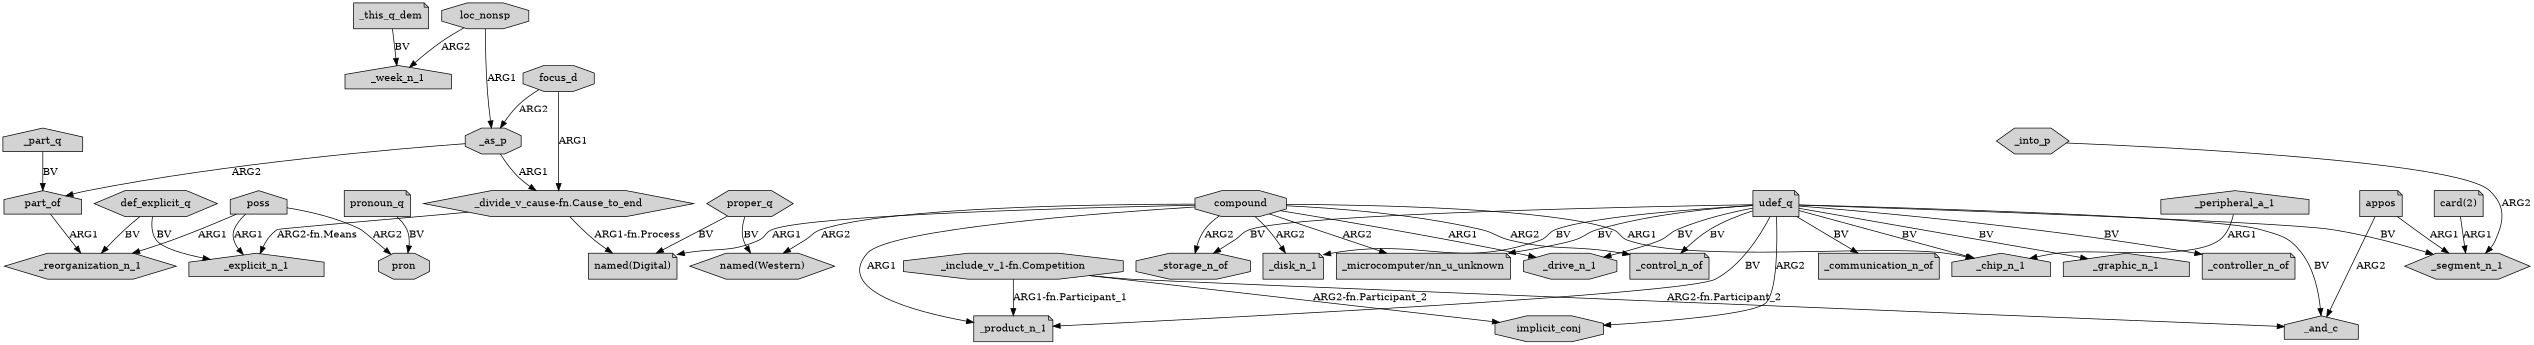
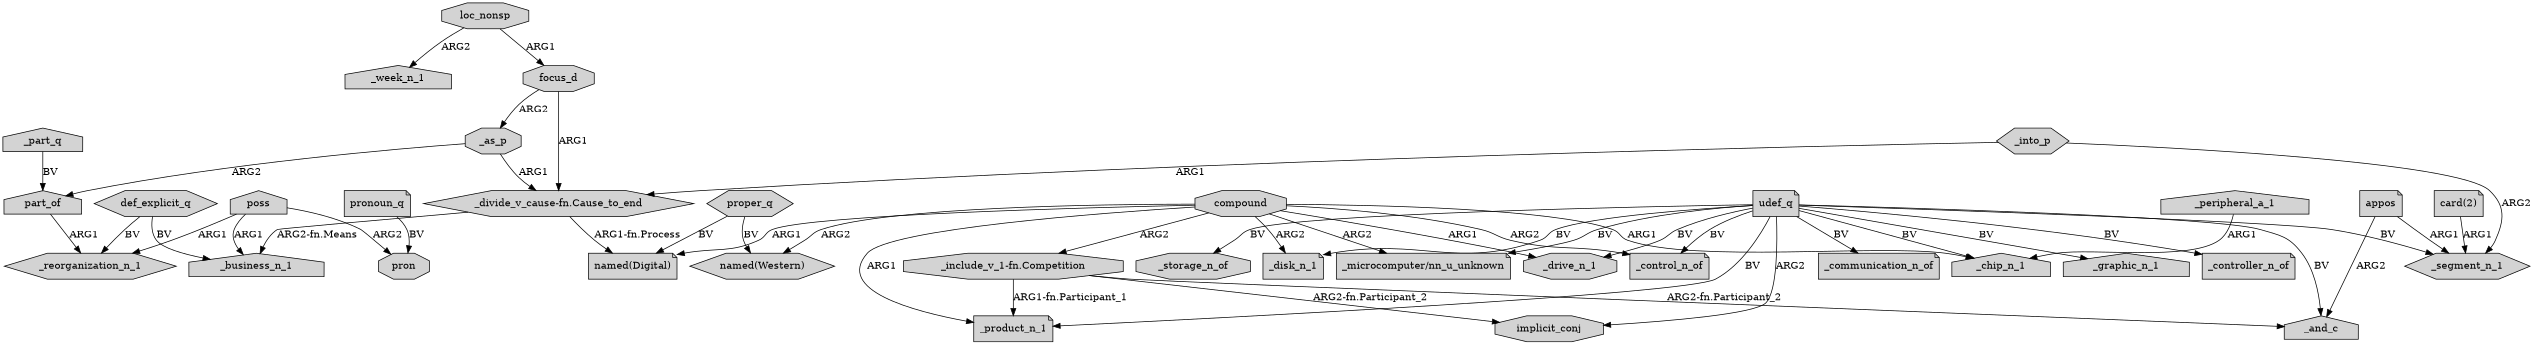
node "_this_q_dem": removed
edge "loc_nonsp" -> "_as_p": now "loc_nonsp" -> "focus_d"
edge "_into_p" -> "_divide_v_cause-fn.Cause_to_end": added, label "ARG1"
edge "compound" -> "_storage_n_of": now "compound" -> "_include_v_1-fn.Competition"
node "_explicit_n_1": label "_explicit_n_1" -> "_business_n_1"
